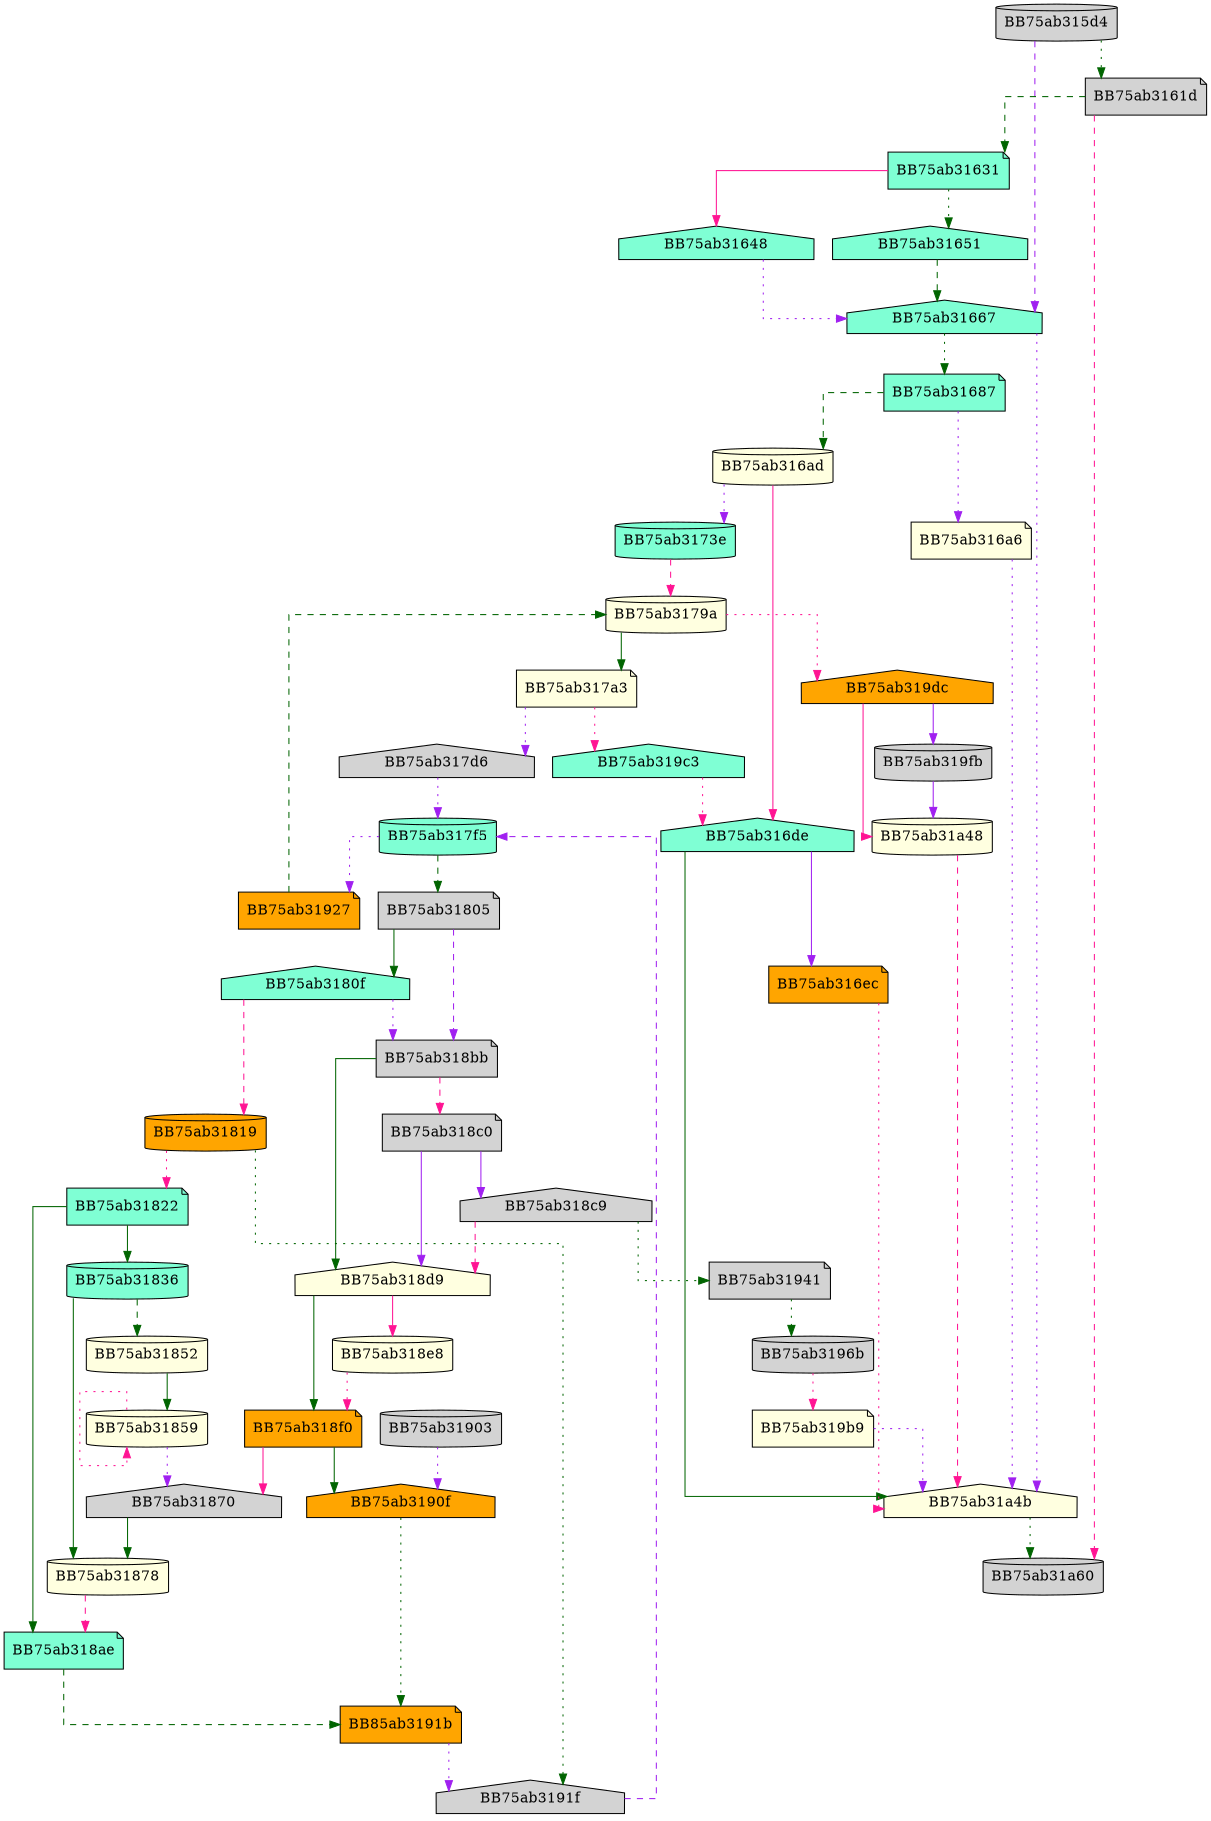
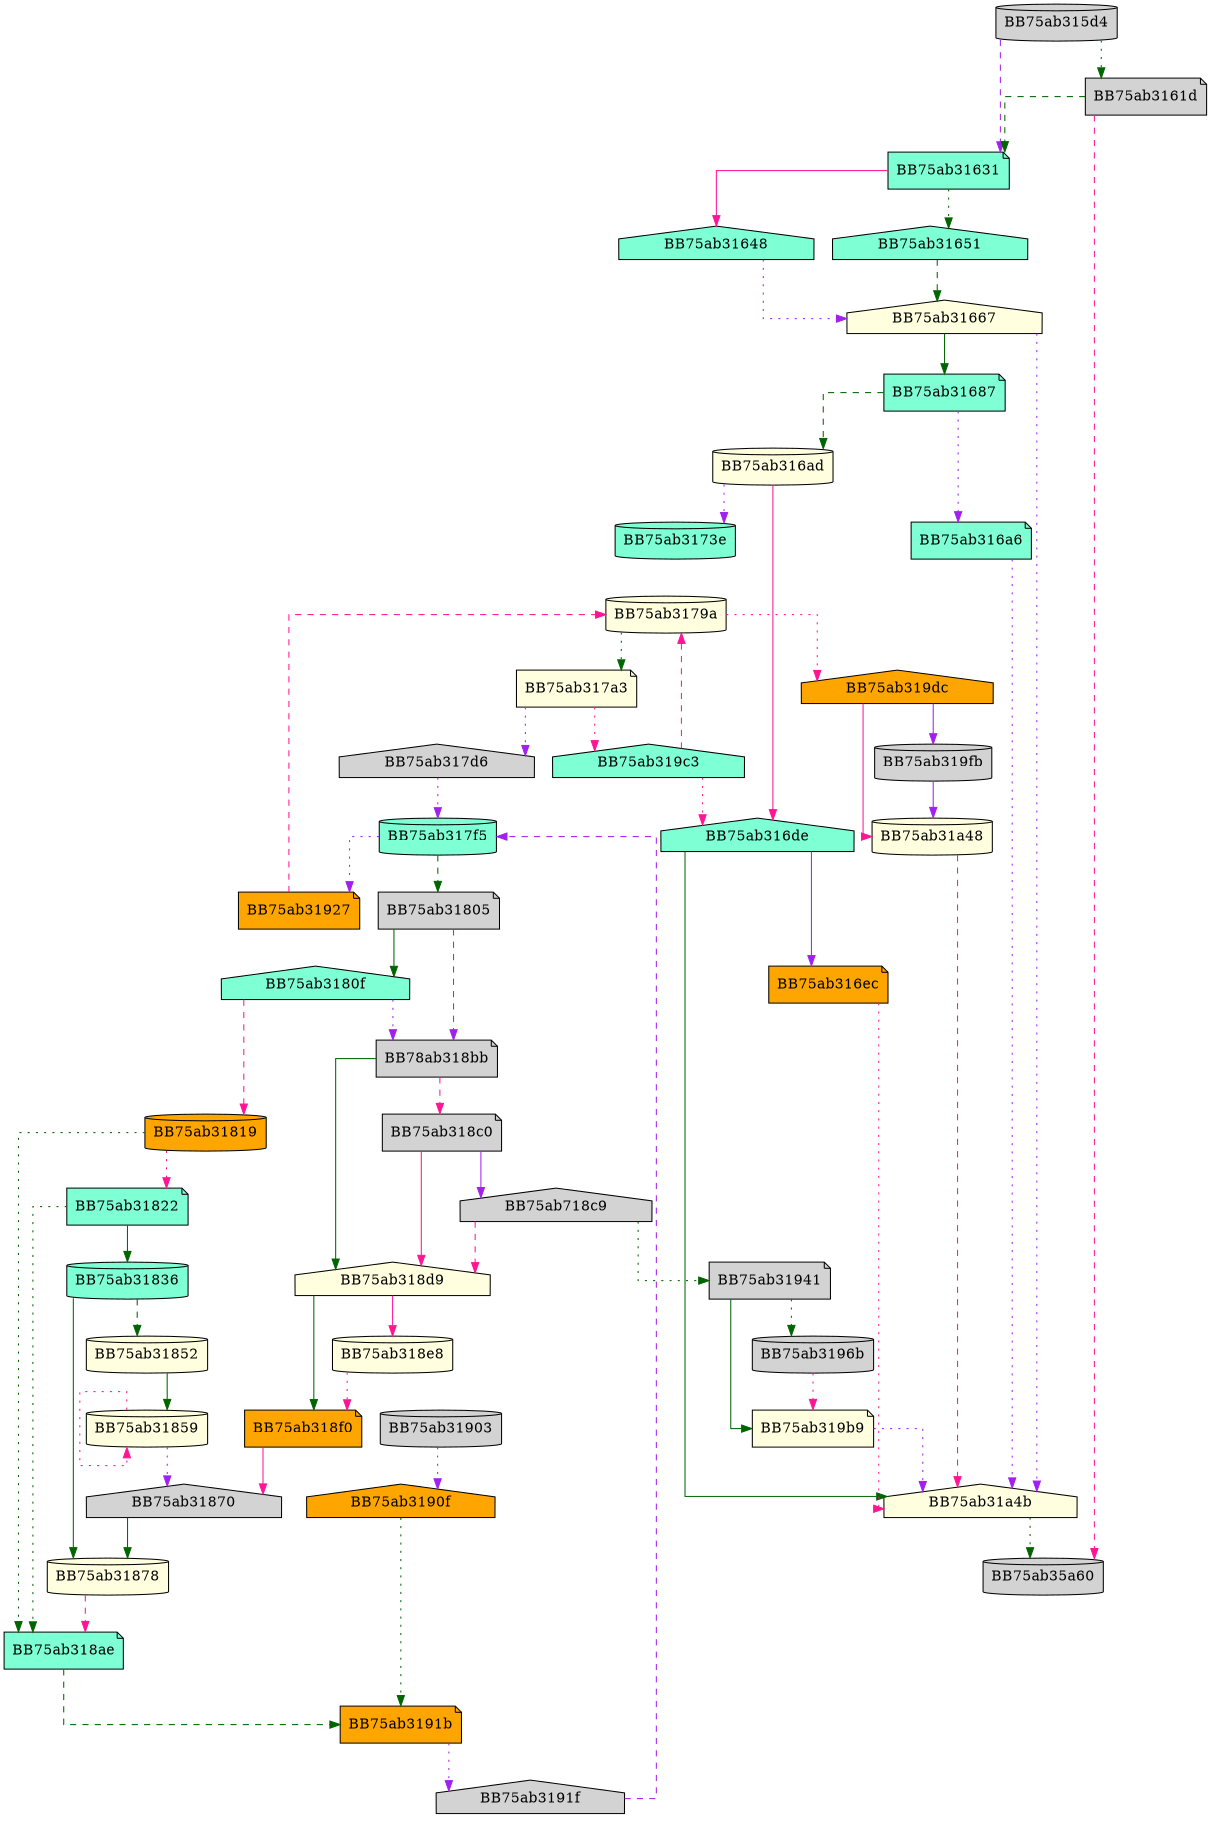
edge "BB75ab315d4" -> "BB75ab31667": now "BB75ab315d4" -> "BB75ab31631"
node "BB75ab31667": fillcolor aquamarine -> lightyellow
edge "BB75ab31667" -> "BB75ab31687": style dotted -> solid
node "BB75ab316a6": fillcolor lightyellow -> aquamarine
edge "BB75ab3173e" -> "BB75ab3179a": now "BB75ab319c3" -> "BB75ab3179a"
edge "BB75ab31927" -> "BB75ab3179a": color darkgreen -> deeppink
edge "BB75ab3179a" -> "BB75ab317a3": style solid -> dotted
node "BB75ab318bb": label "BB75ab318bb" -> "BB78ab318bb"
edge "BB75ab318c0" -> "BB75ab318d9": color purple -> deeppink
node "BB75ab318c9": label "BB75ab318c9" -> "BB75ab718c9"
edge "BB75ab31819" -> "BB75ab3191f": now "BB75ab31819" -> "BB75ab318ae"
edge "BB75ab31941" -> "BB75ab319b9": added
edge "BB75ab31822" -> "BB75ab318ae": style solid -> dotted
edge "BB75ab318f0" -> "BB75ab3190f": removed
node "BB75ab31a60": label "BB75ab31a60" -> "BB75ab35a60"
node "BB85ab3191b": label "BB85ab3191b" -> "BB75ab3191b"
